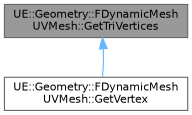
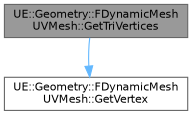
edge "UE::Geometry::FDynamicMesh UVMesh::GetVertex" -> "UE::Geometry::FDynamicMesh UVMesh::GetTriVertices": reversed
